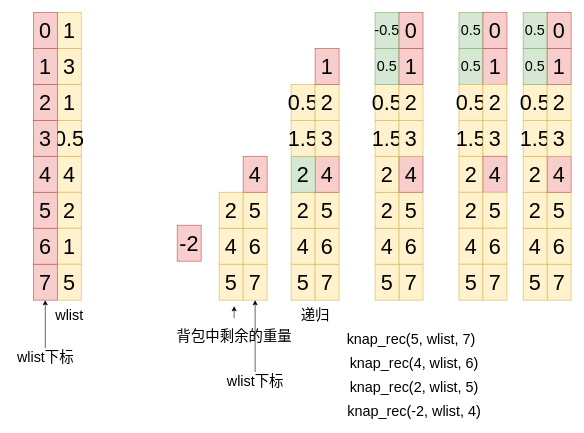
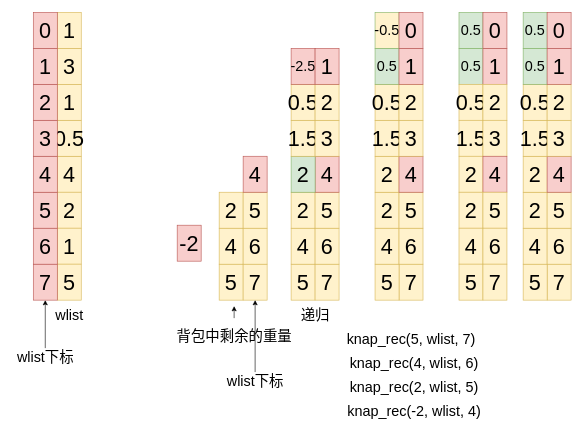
node "-0.5": fillcolor #d5e8d4 -> #fff2cc
node "-2.5": added
